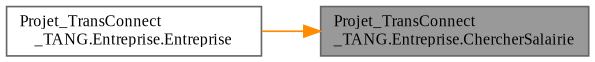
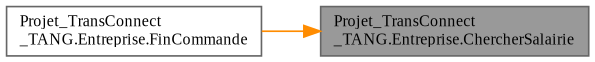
node "Projet_TransConnect _TANG.Entreprise.Entreprise": label "Projet_TransConnect _TANG.Entreprise.Entreprise" -> "Projet_TransConnect _TANG.Entreprise.FinCommande"
